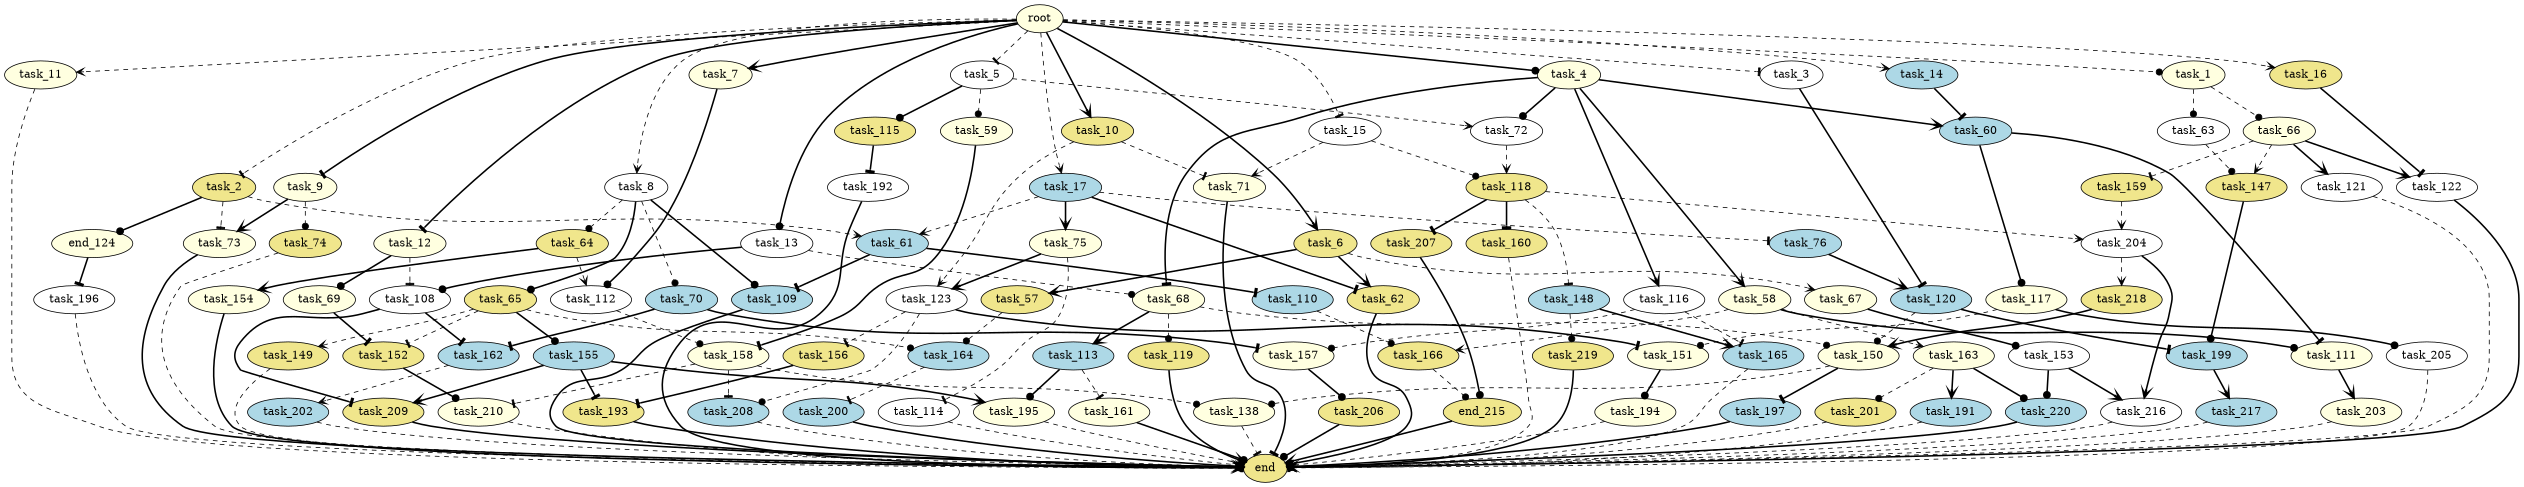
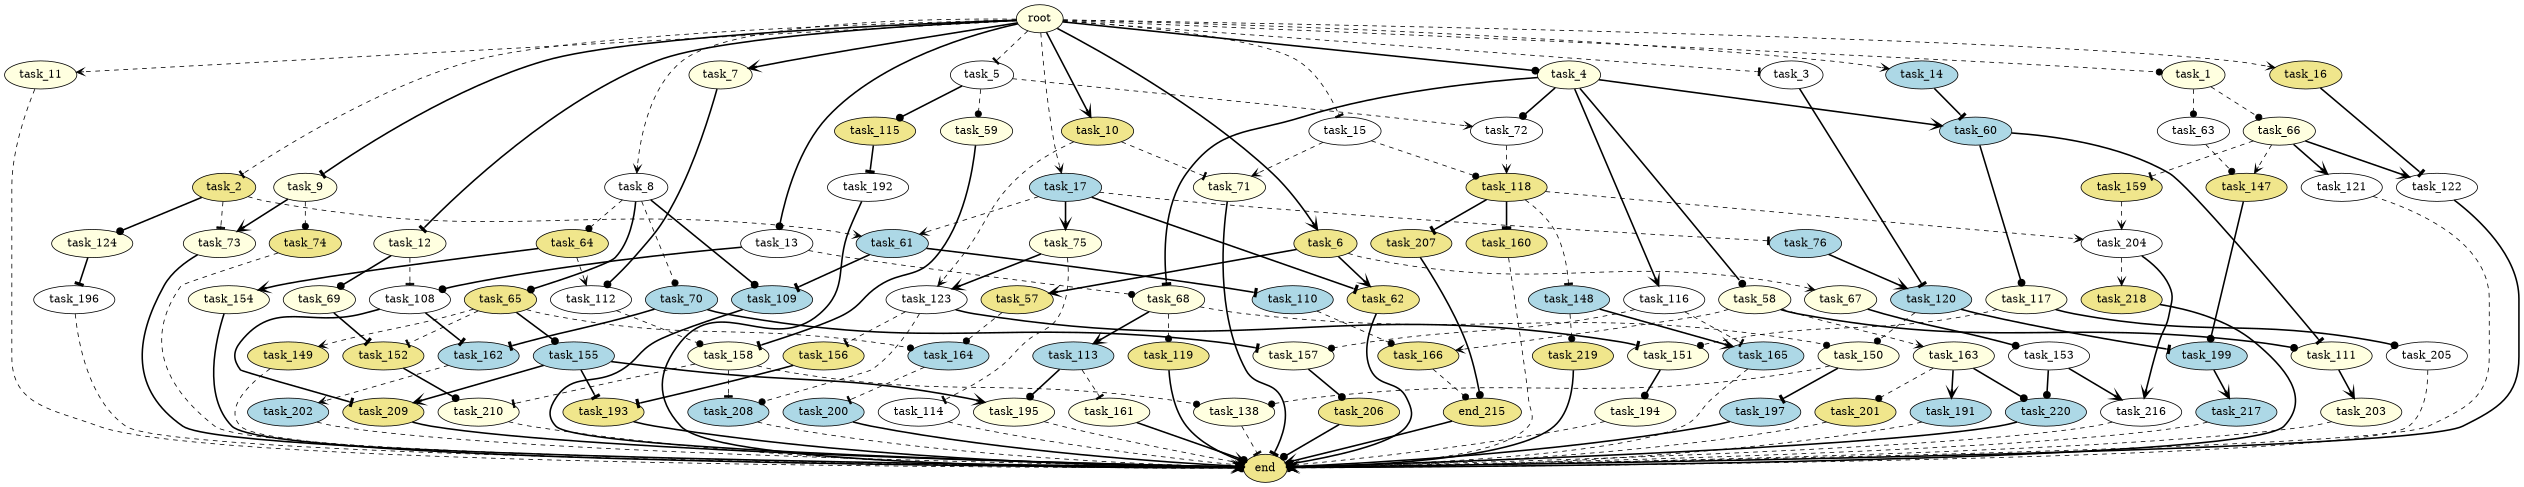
edge "task_4" -> "task_58": arrowhead vee -> dot
node "end_124": label "end_124" -> "task_124"
edge "task_218" -> "task_150": now "task_218" -> "end"
